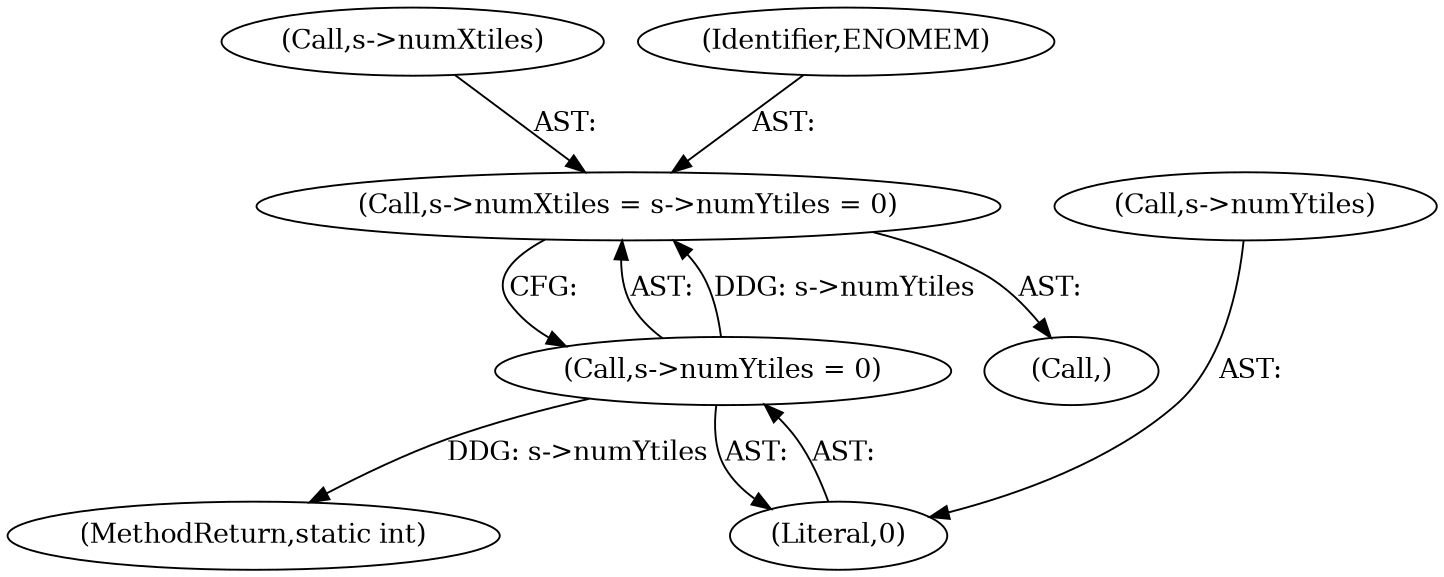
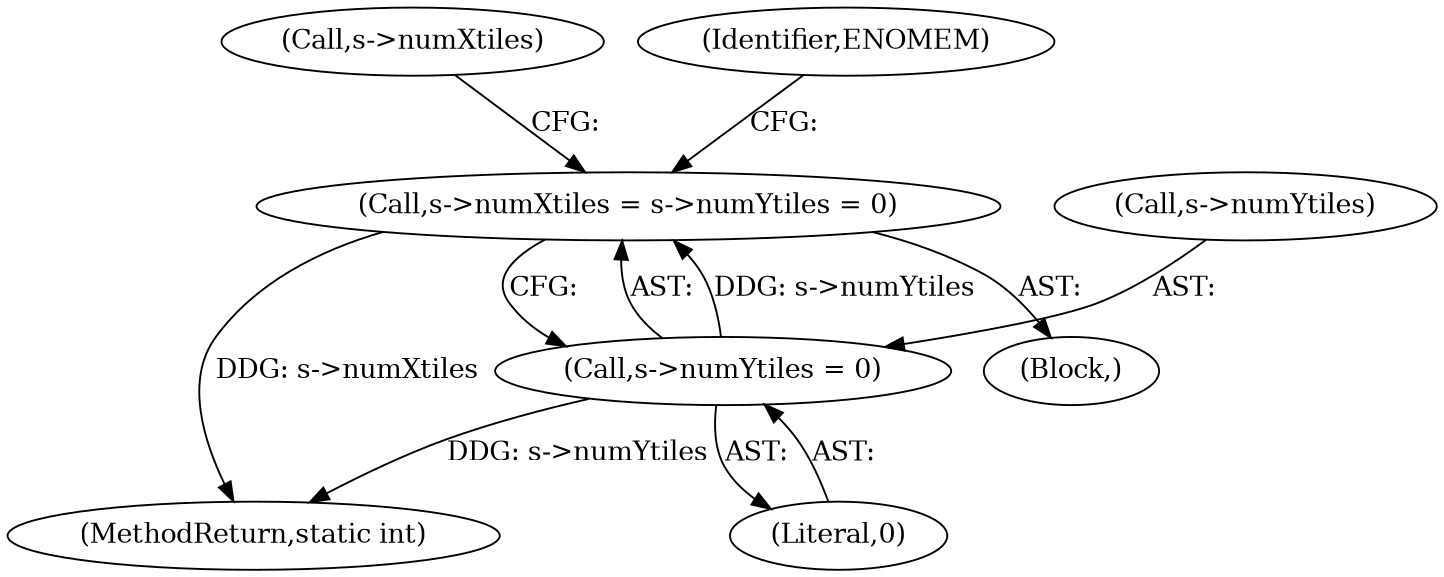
edge "(Call,s->numXtiles)" -> "(Call,s->numXtiles = s->numYtiles = 0)": label "AST: " -> "CFG: "
edge "(Identifier,ENOMEM)" -> "(Call,s->numXtiles = s->numYtiles = 0)": label "AST: " -> "CFG: "
edge "(Call,s->numXtiles = s->numYtiles = 0)" -> "(MethodReturn,static int)": added, label "DDG: s->numXtiles"
node "(Call,)": label "(Call,)" -> "(Block,)"
edge "(Call,s->numYtiles)" -> "(Literal,0)": now "(Call,s->numYtiles)" -> "(Call,s->numYtiles = 0)"
